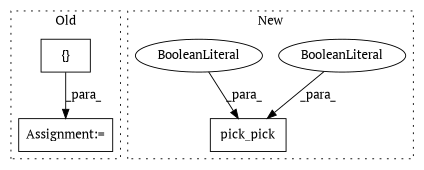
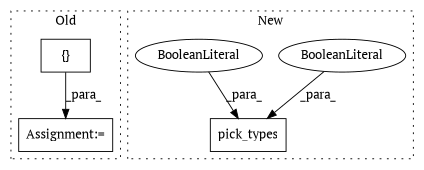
node "pick_pick": label "pick_pick" -> "pick_types"
